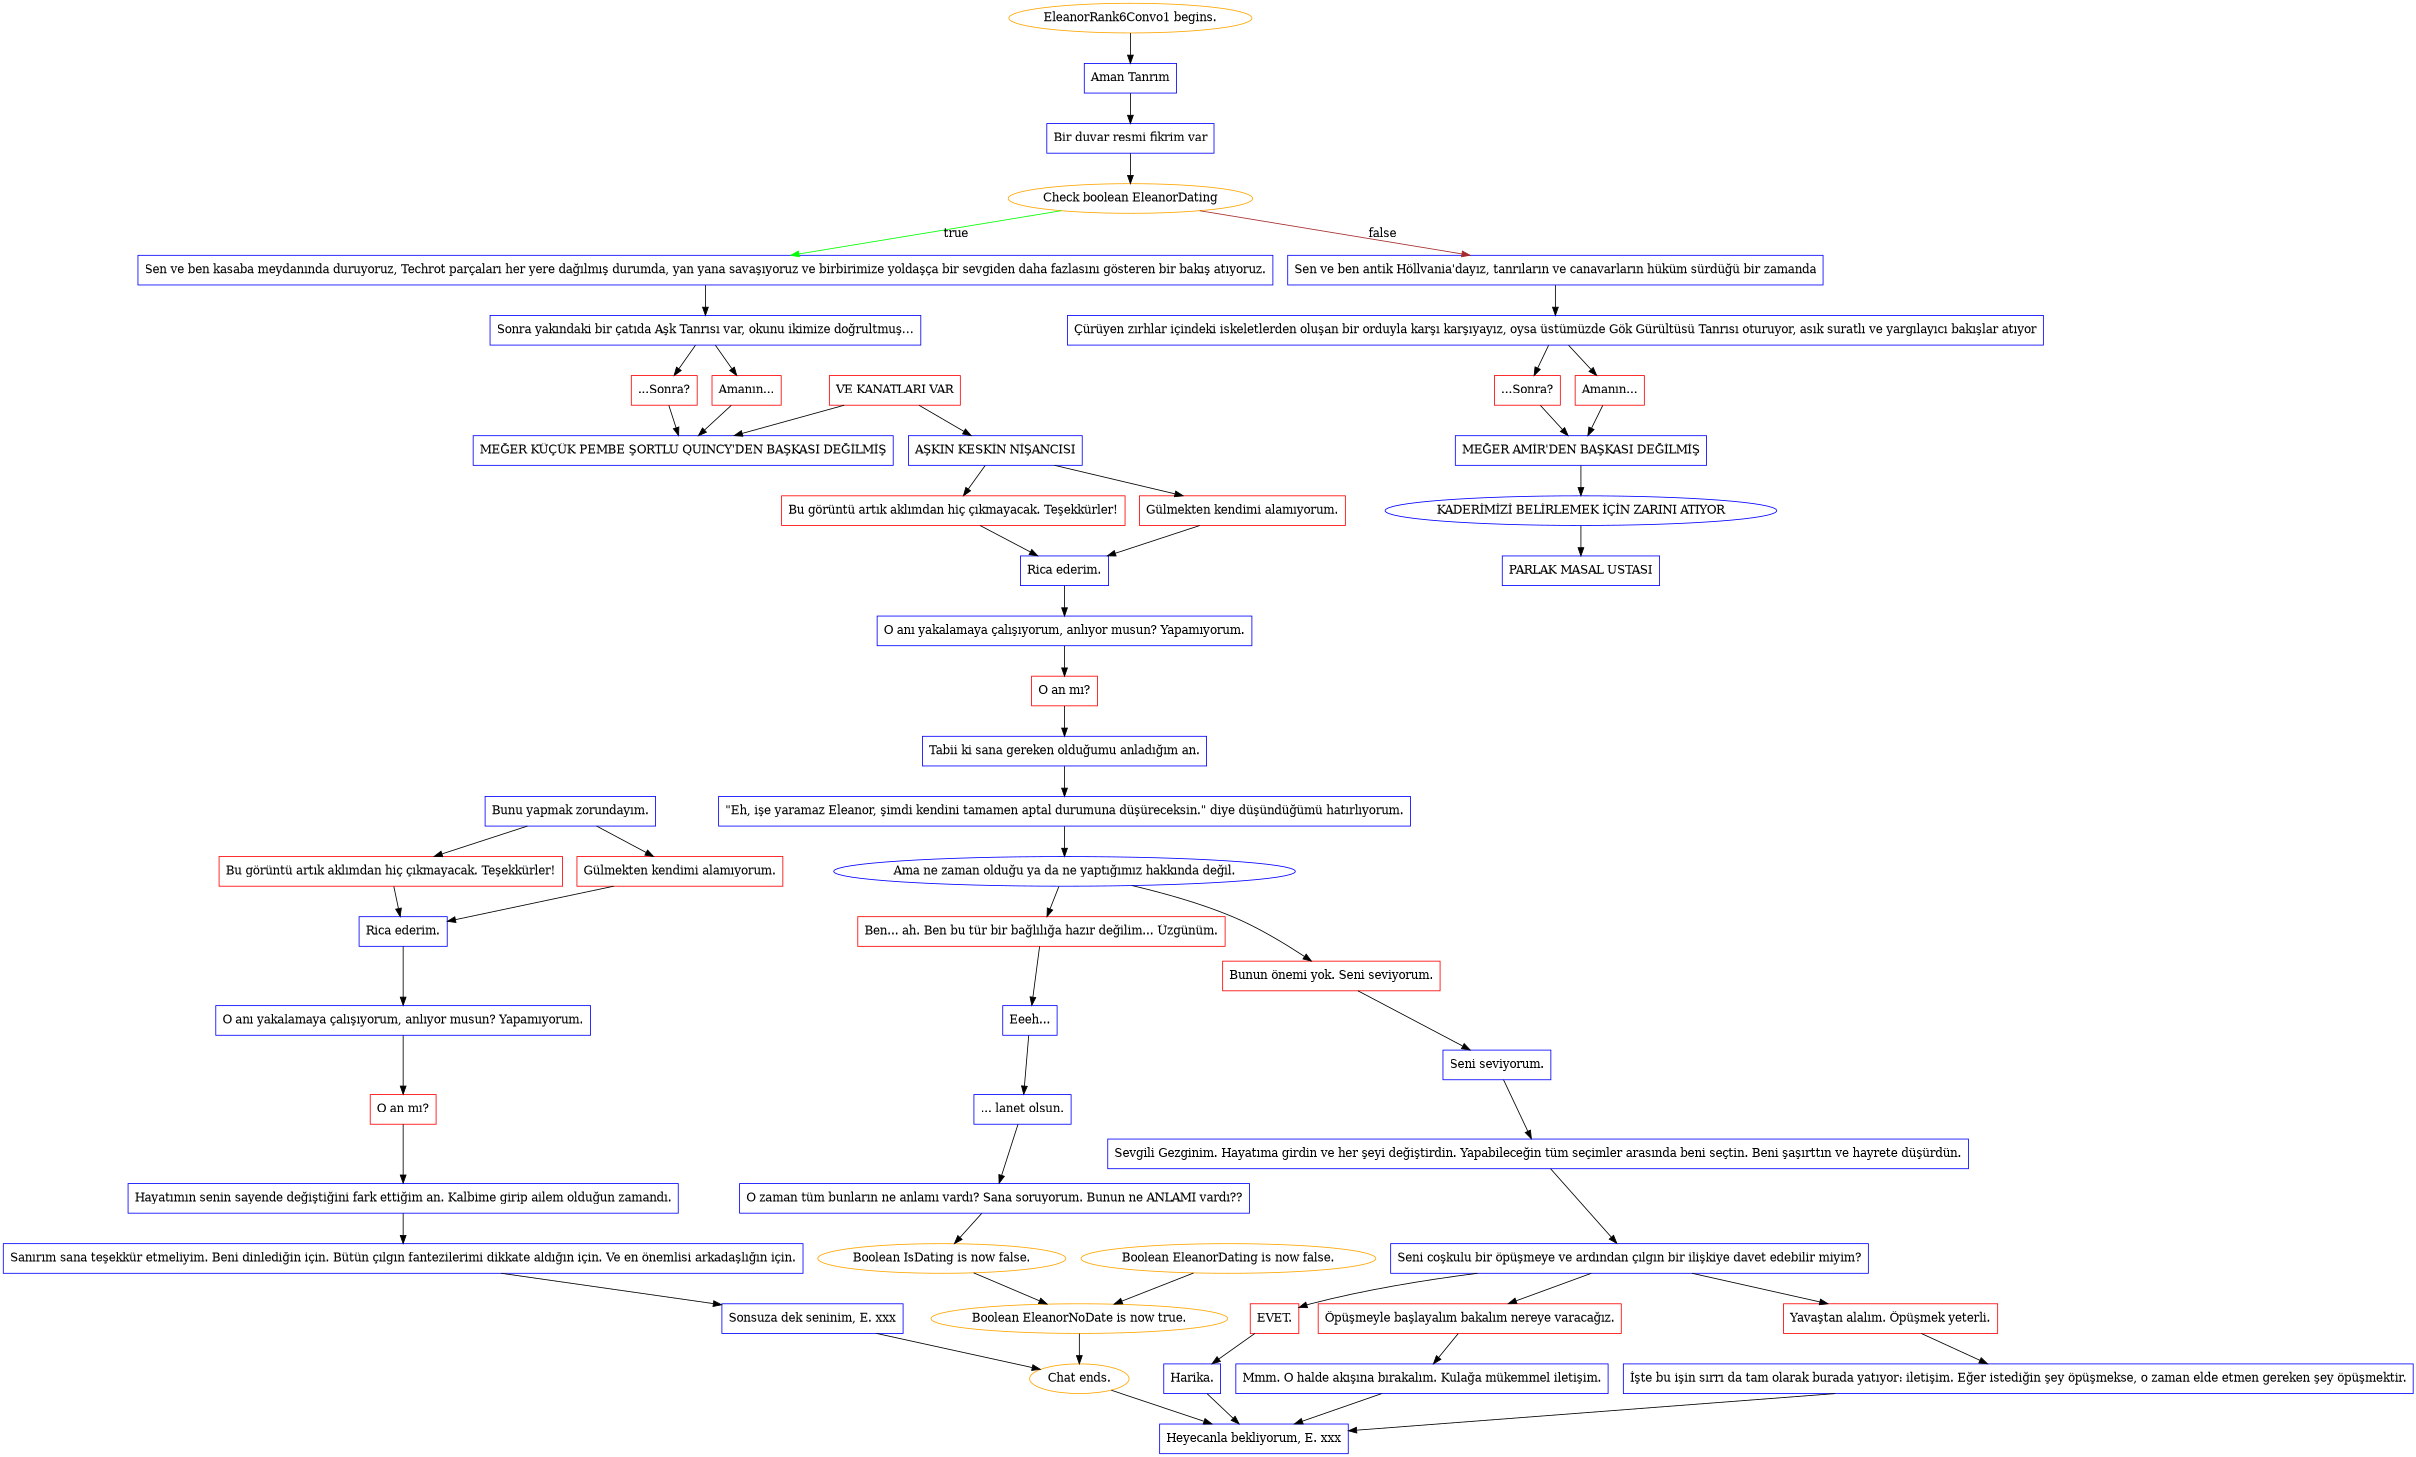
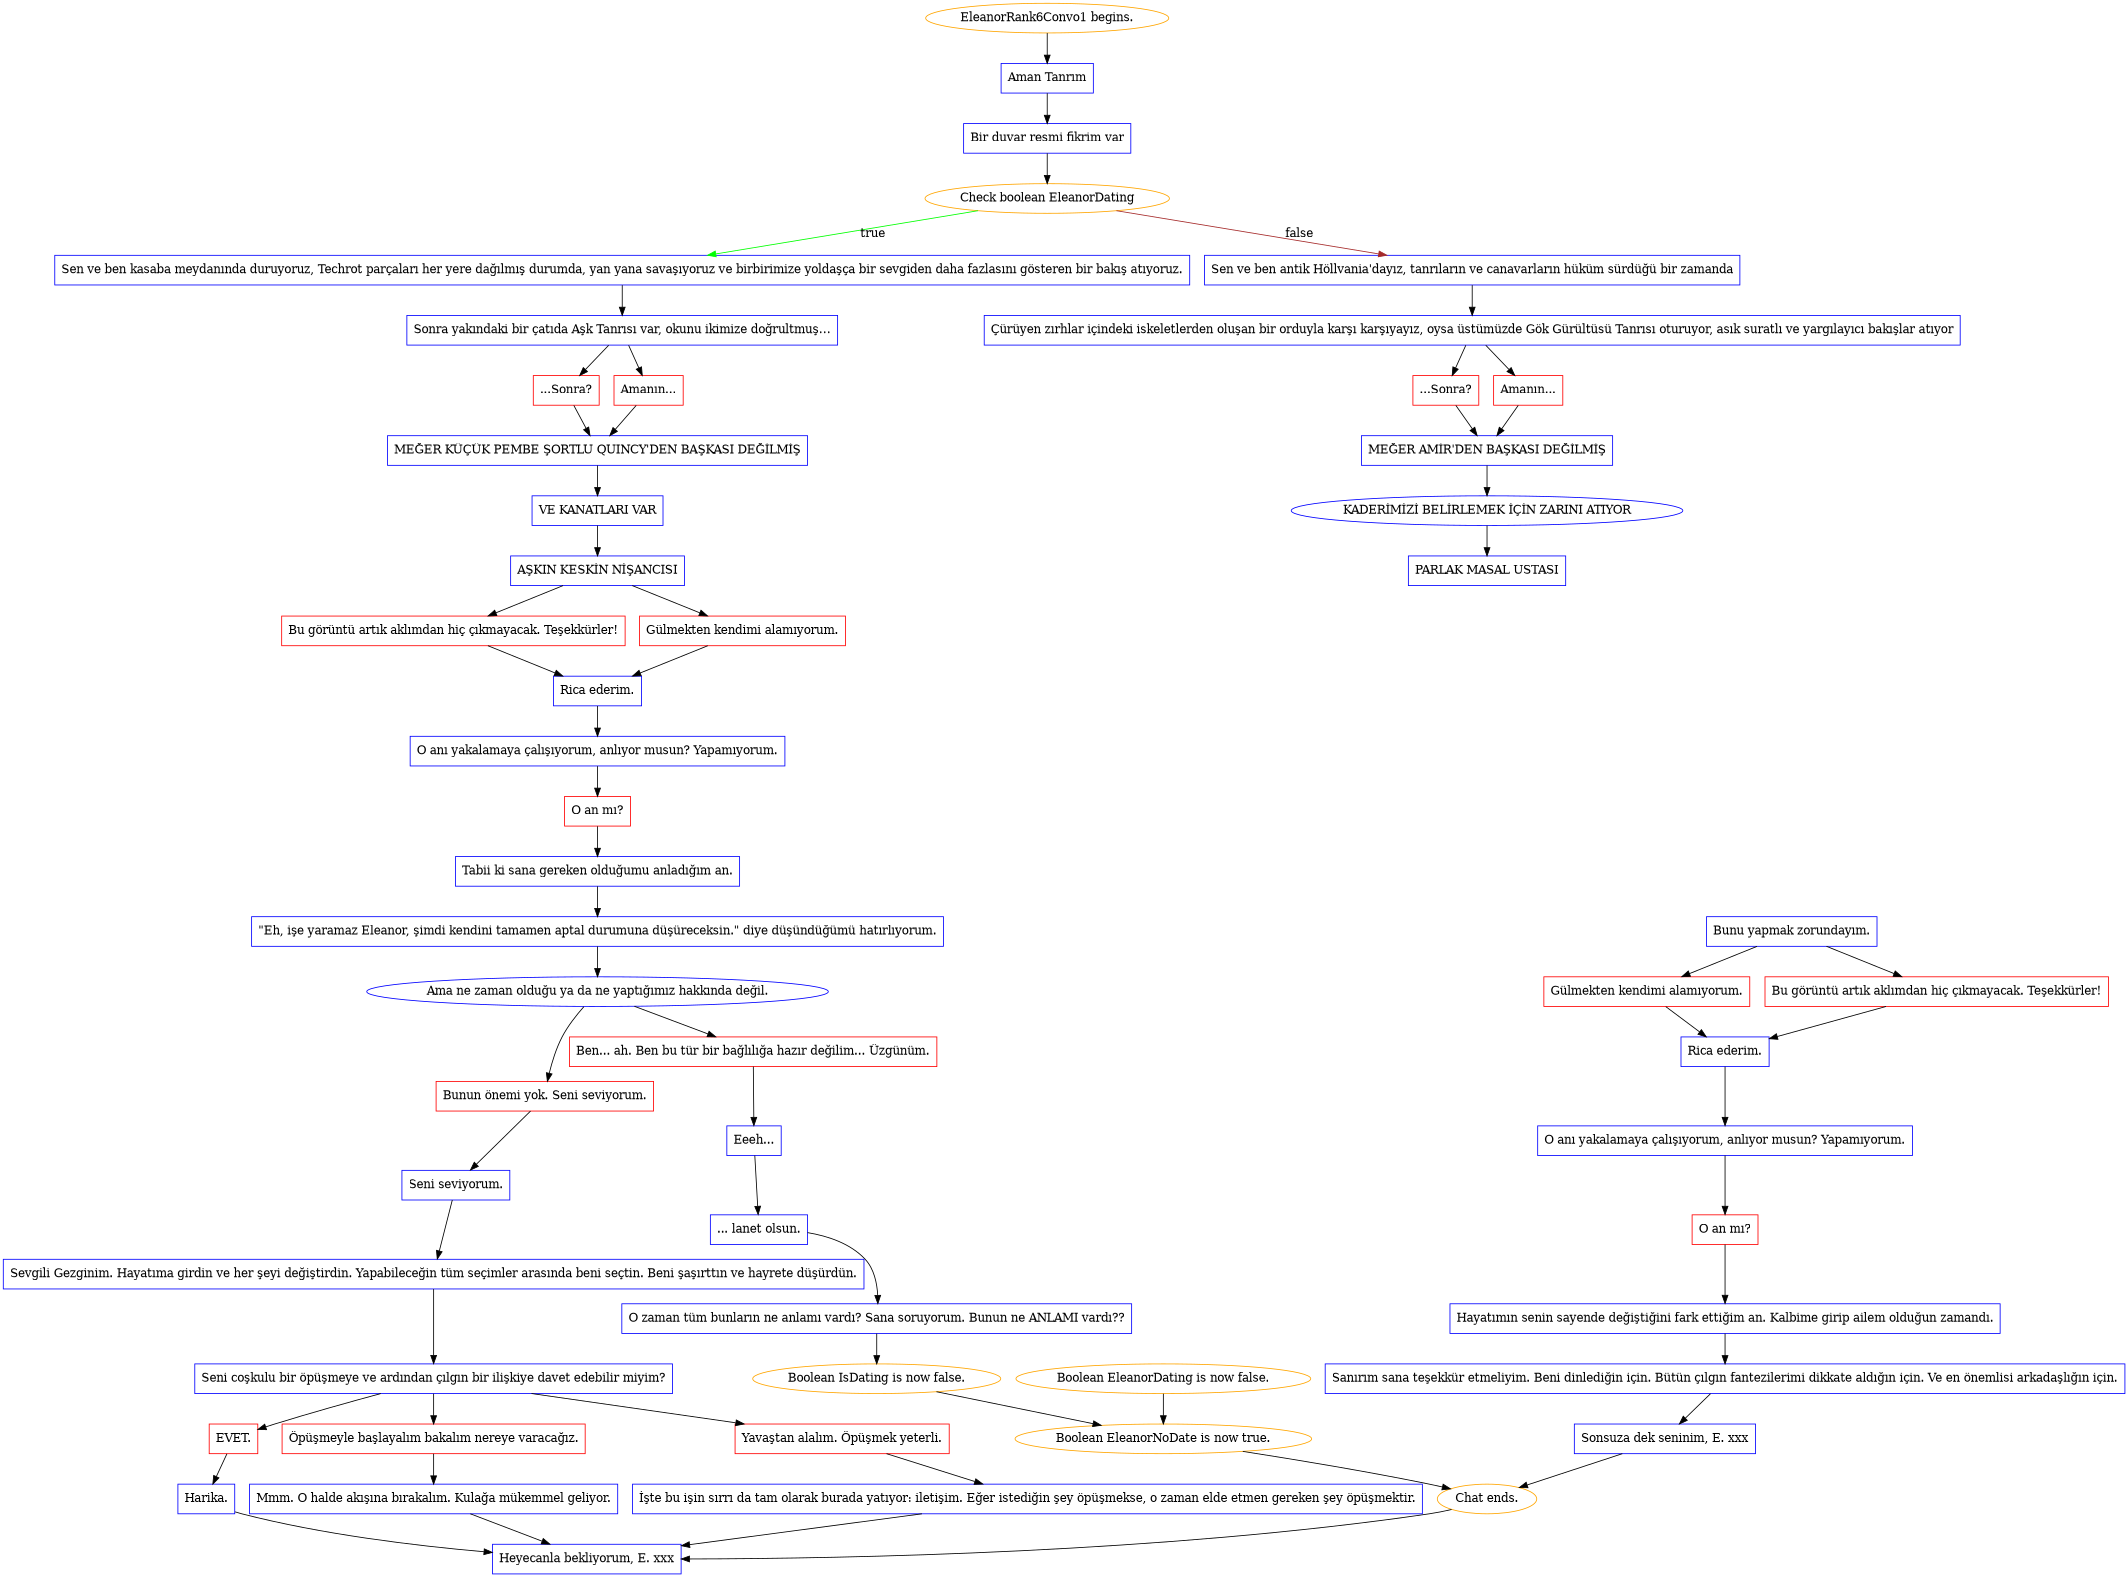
node "VE KANATLARI VAR": color red -> blue
edge "VE KANATLARI VAR" -> "MEĞER KÜÇÜK PEMBE ŞORTLU QUINCY'DEN BAŞKASI DEĞİLMİŞ": reversed
node "Mmm. O halde akışına bırakalım. Kulağa mükemmel iletişim.": label "Mmm. O halde akışına bırakalım. Kulağa mükemmel iletişim." -> "Mmm. O halde akışına bırakalım. Kulağa mükemmel geliyor."
